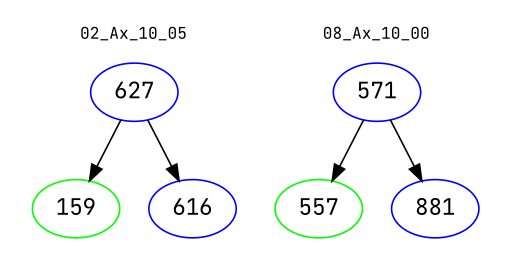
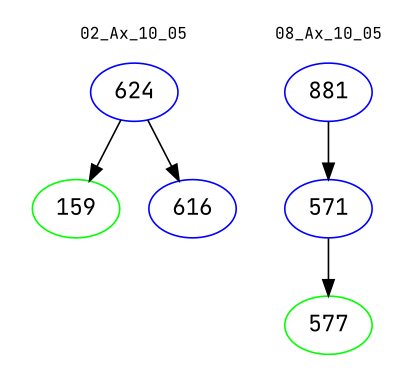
cluster "08_Ax_10_00": label "08_Ax_10_00" -> "08_Ax_10_05"
node "627": label "627" -> "624"
edge "571" -> "881": reversed
node "557": label "557" -> "577"
